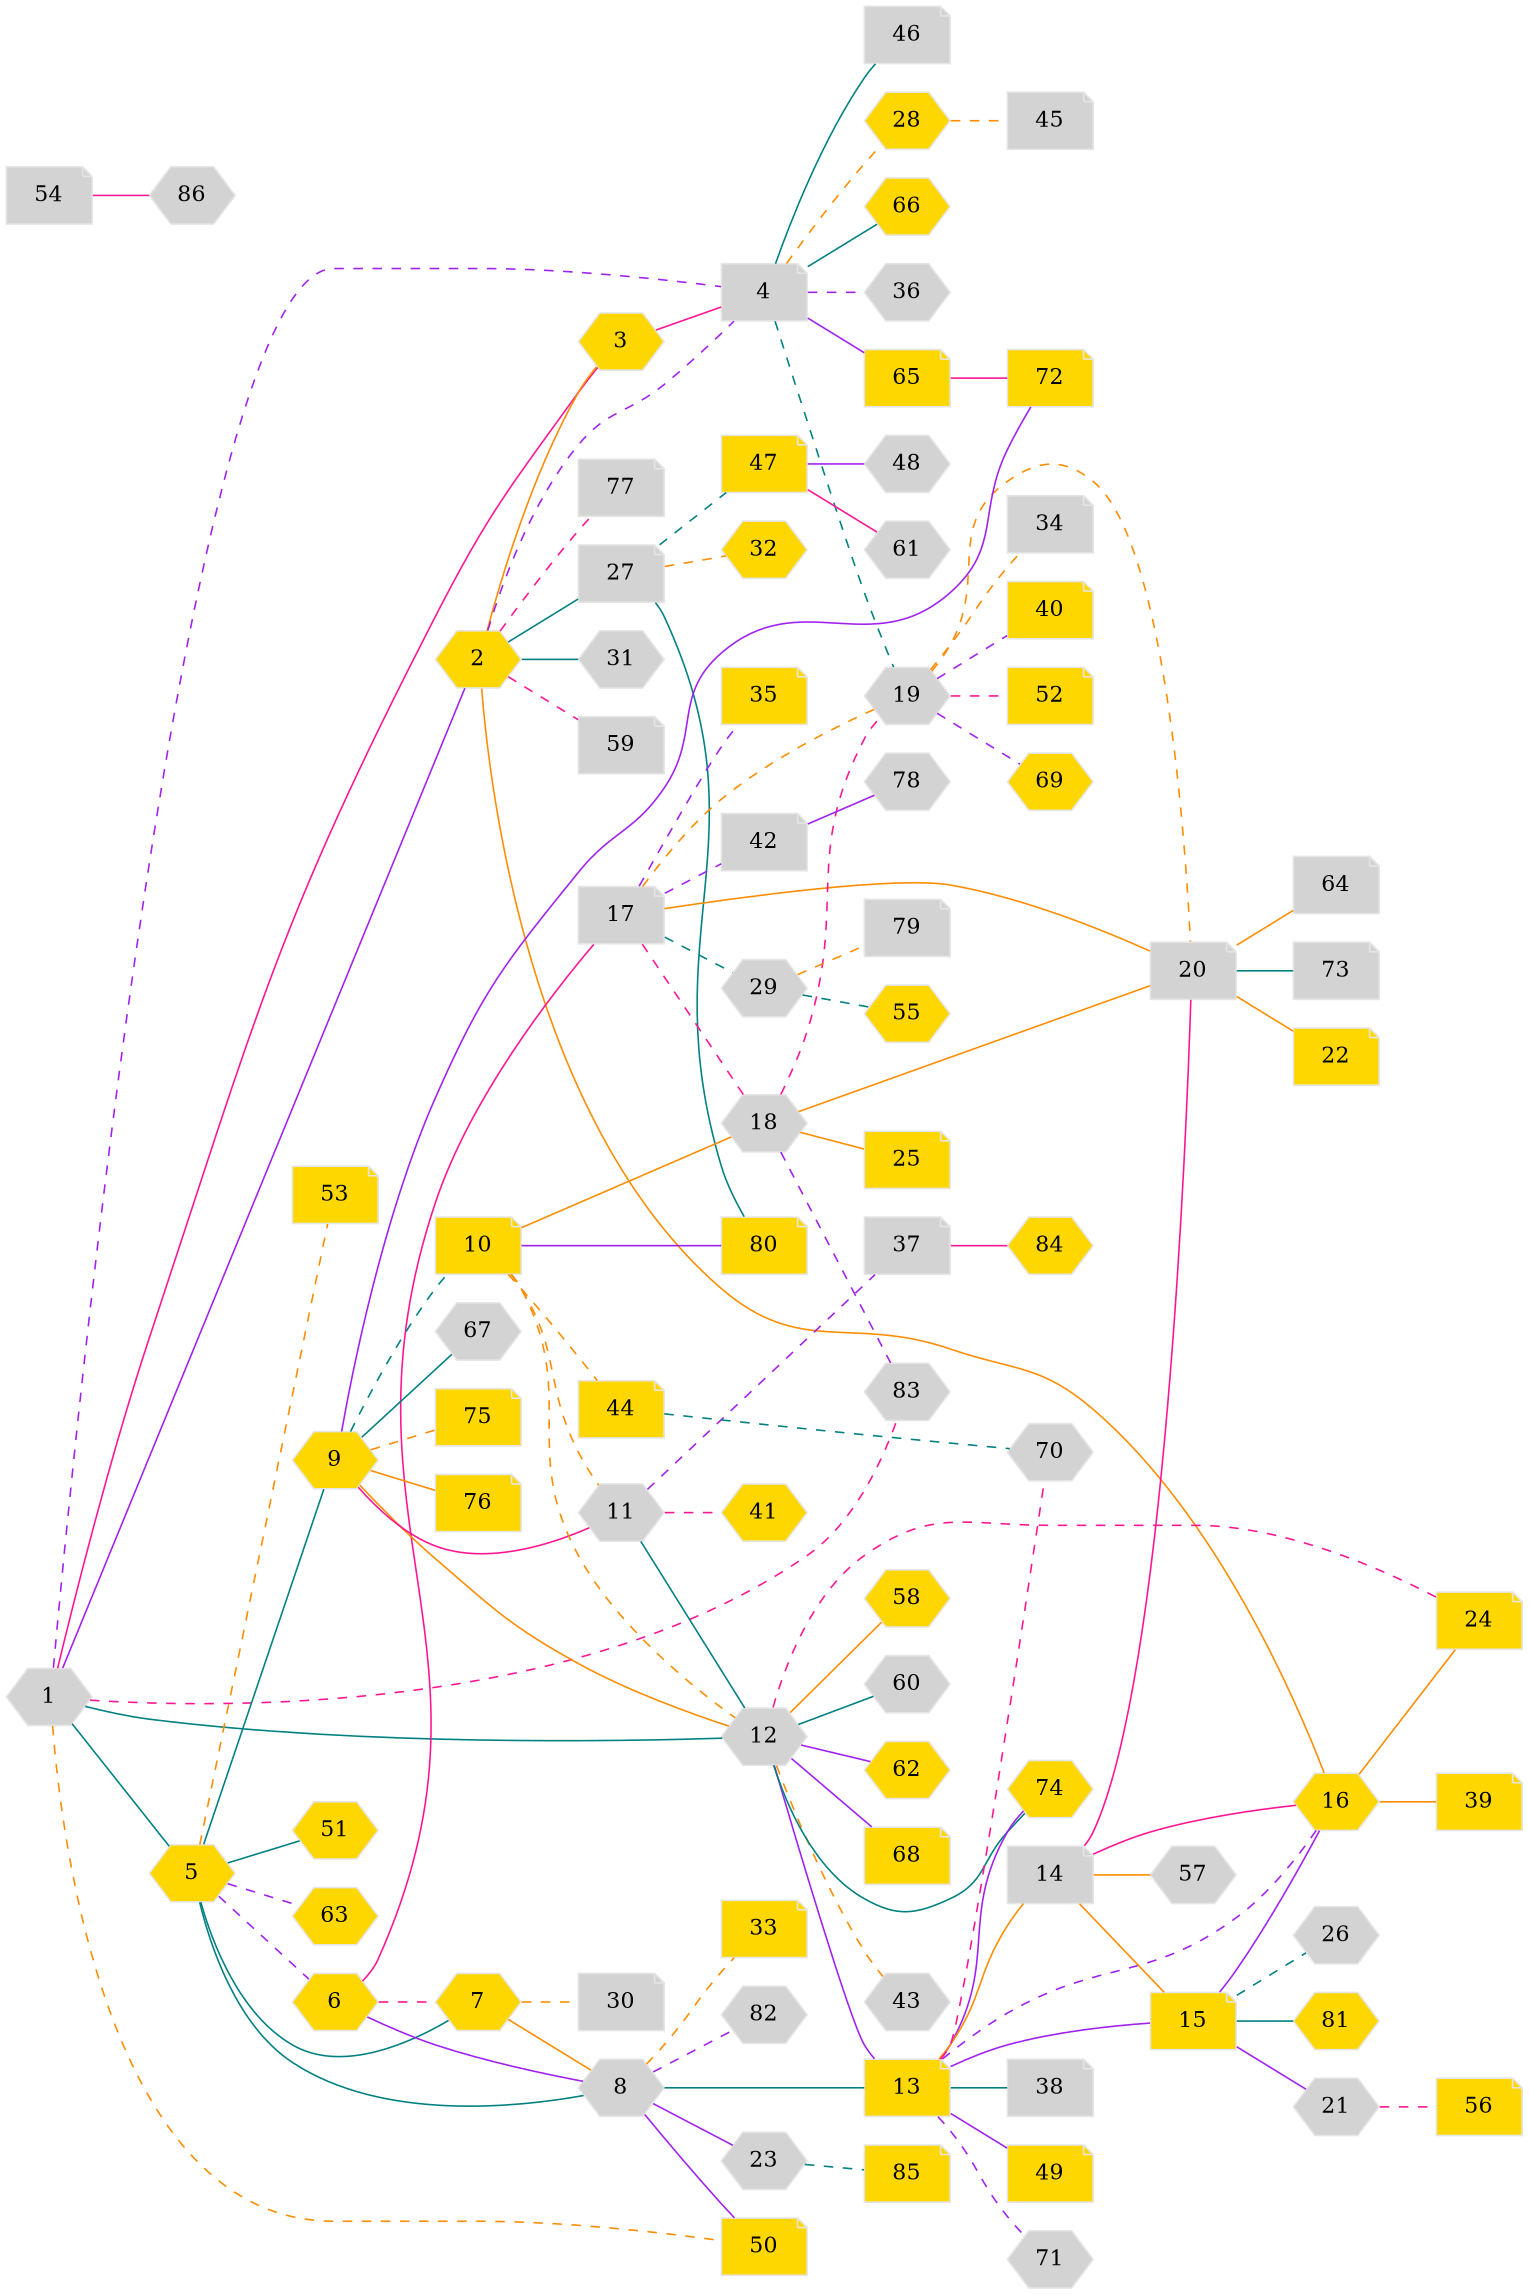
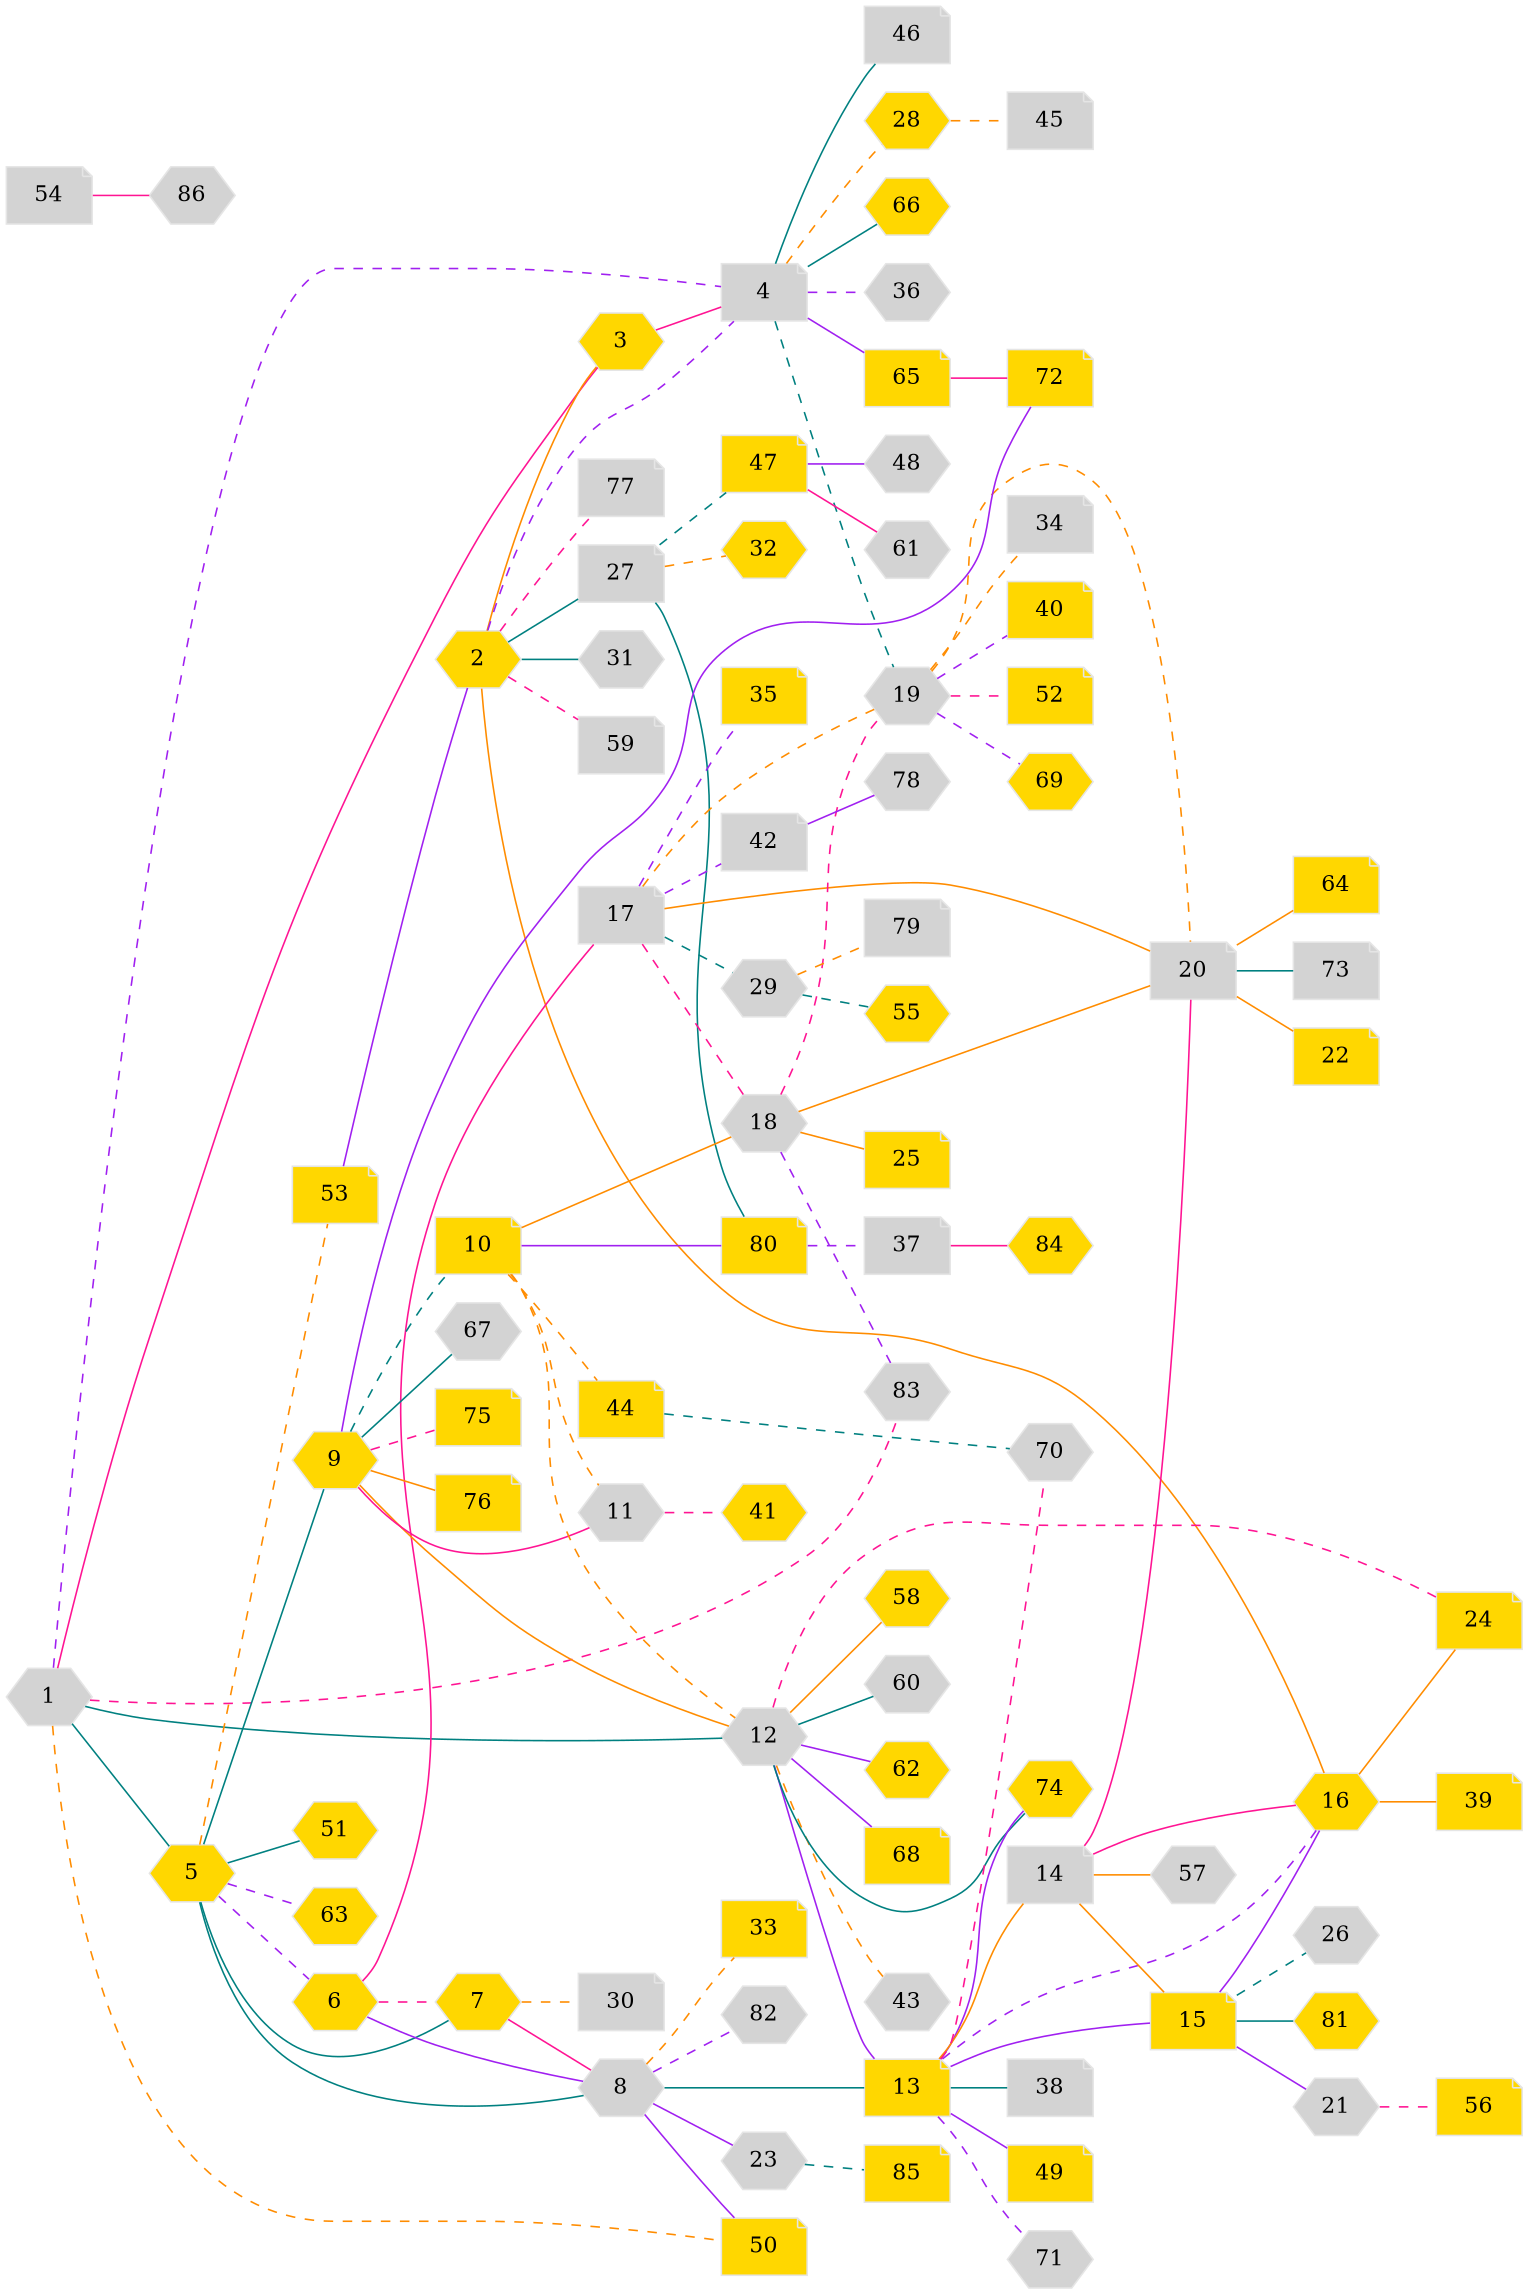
node "64": fillcolor lightgrey -> gold
edge "2" -- "1": now "2" -- "53"
edge "37" -- "11": now "37" -- "80"
edge "75" -- "9": color darkorange -> deeppink
edge "11" -- "12": removed
edge "7" -- "8": color darkorange -> deeppink
